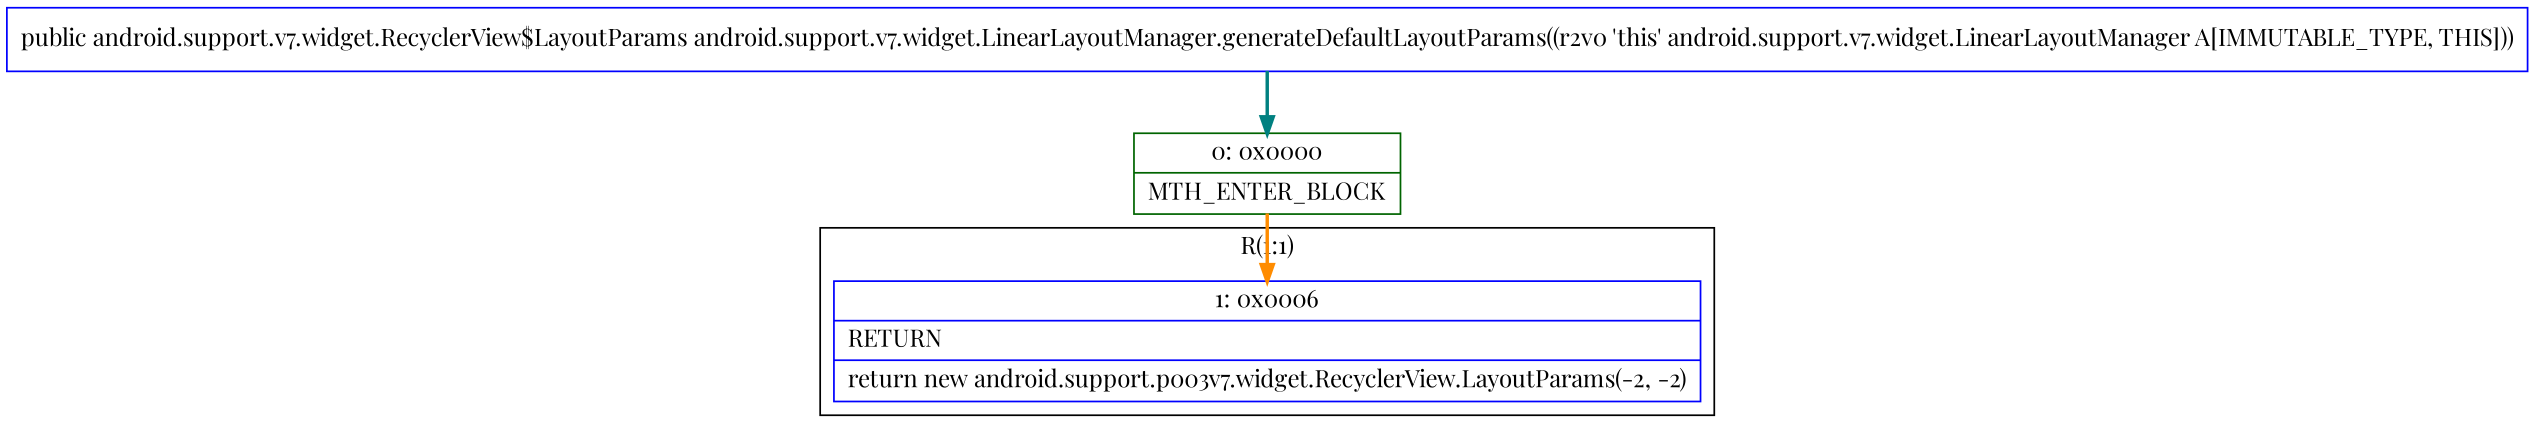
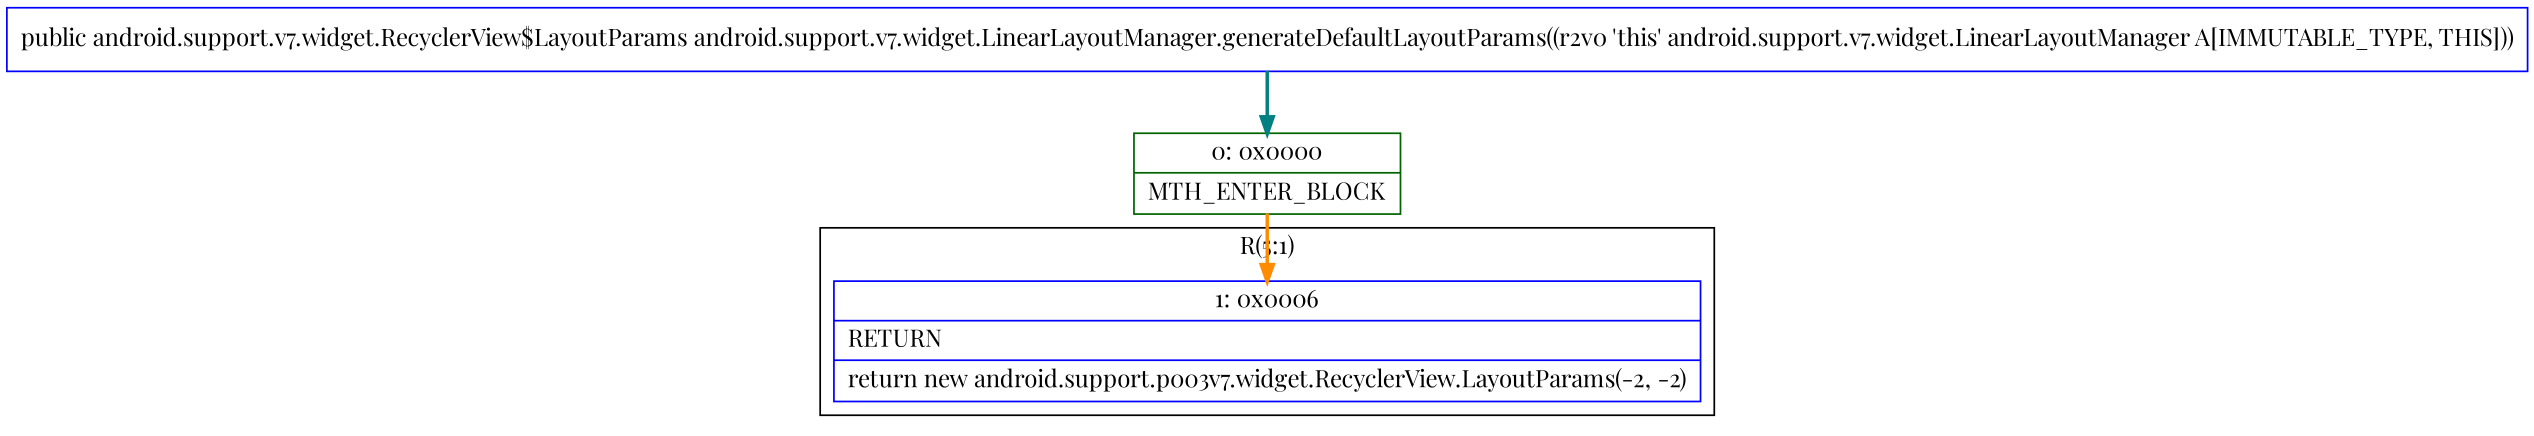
cluster "R(1:1)": label "R(1:1)" -> "R(5:1)"
